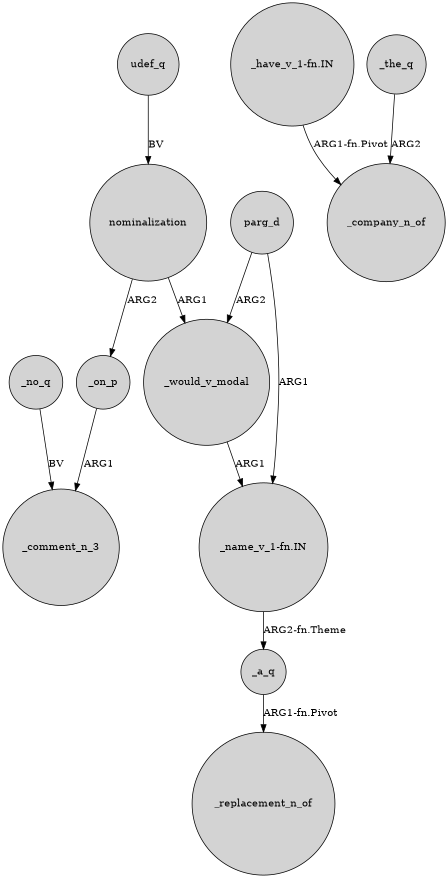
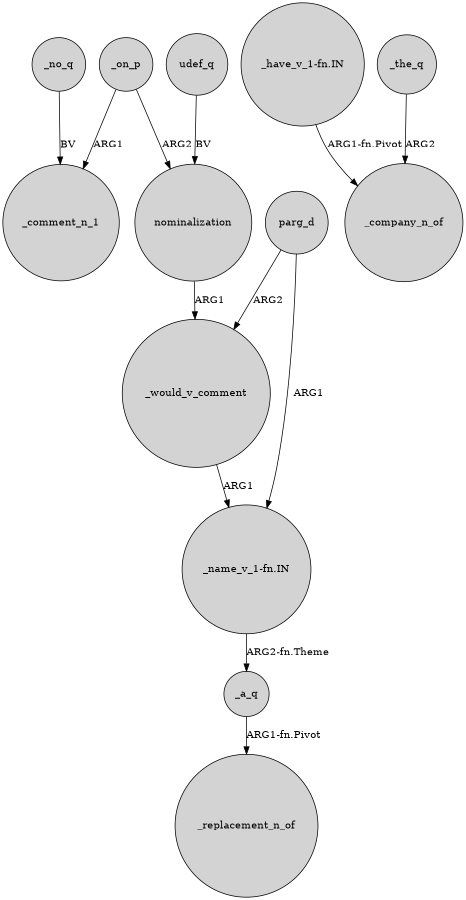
edge "nominalization" -> "_on_p": reversed
node "_would_v_modal": label "_would_v_modal" -> "_would_v_comment"
node "_comment_n_3": label "_comment_n_3" -> "_comment_n_1"
